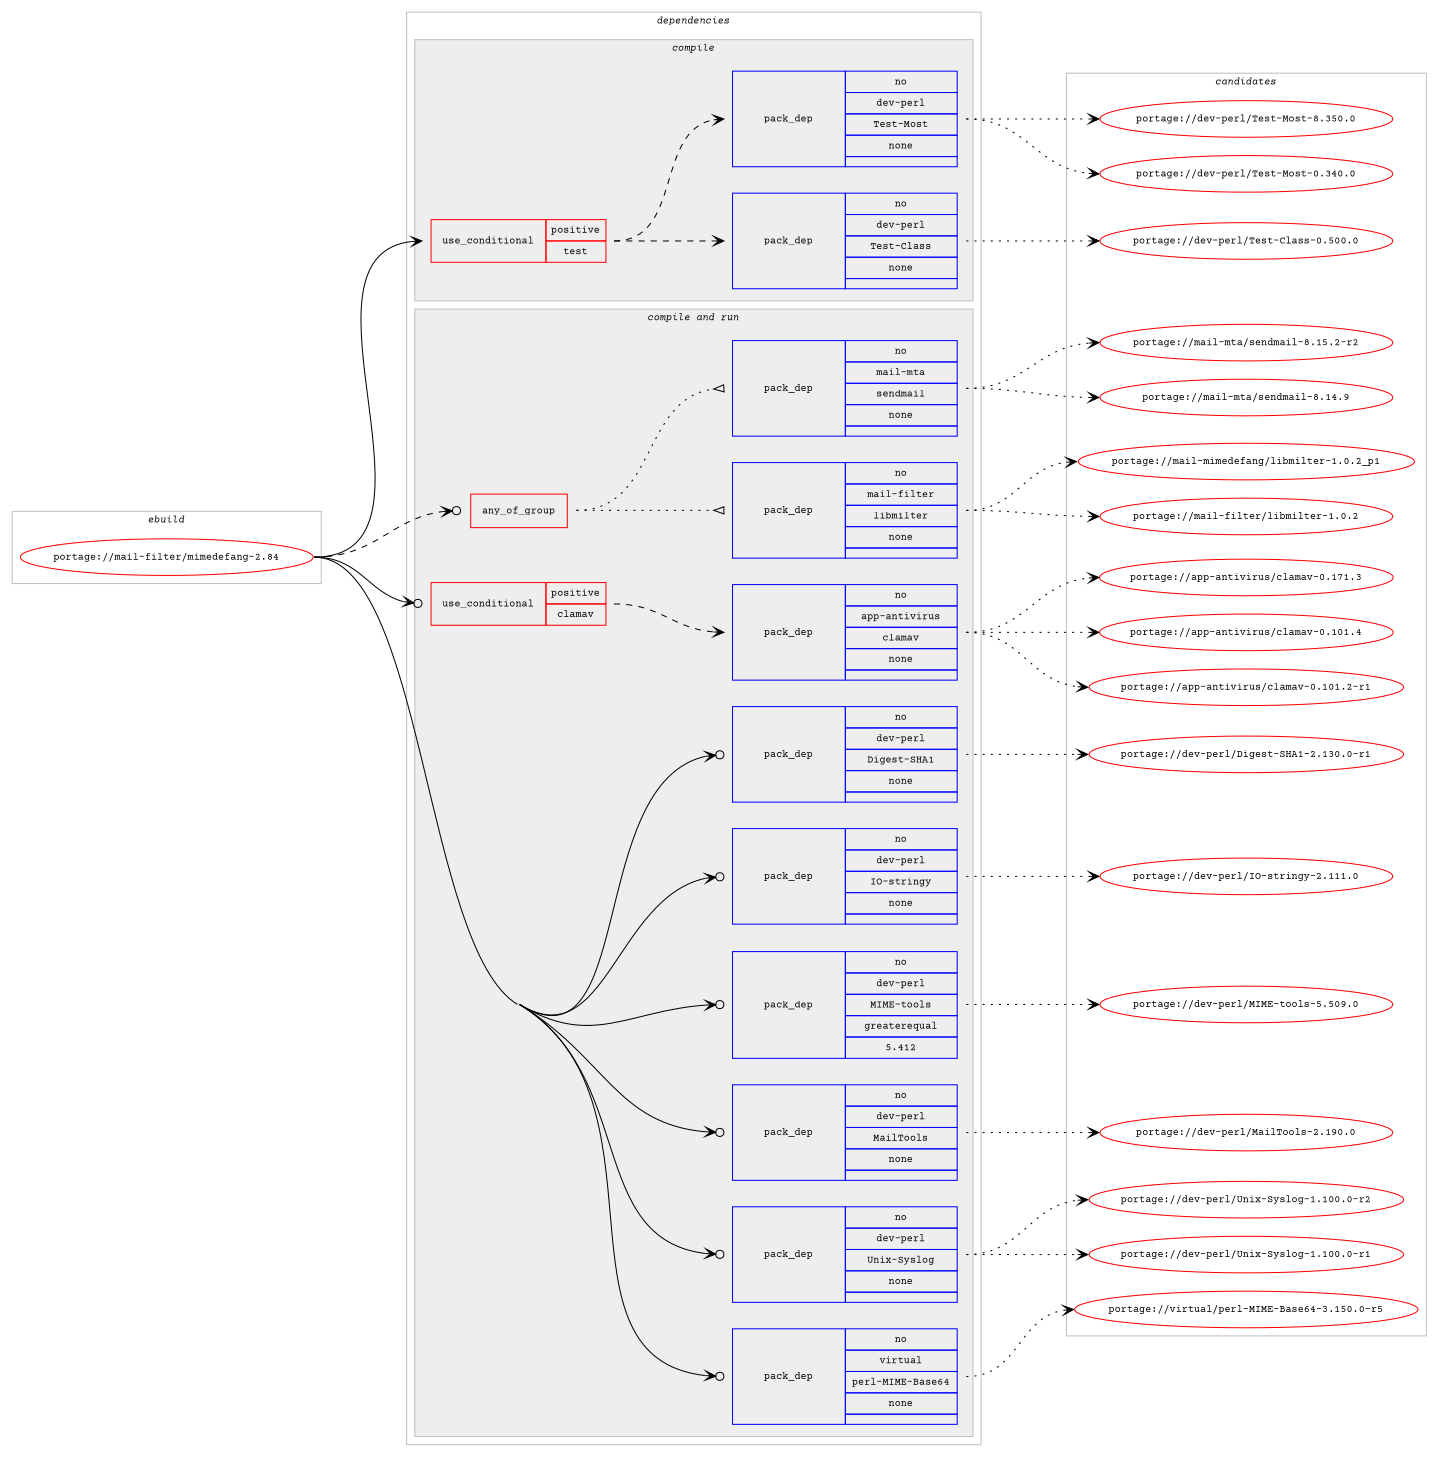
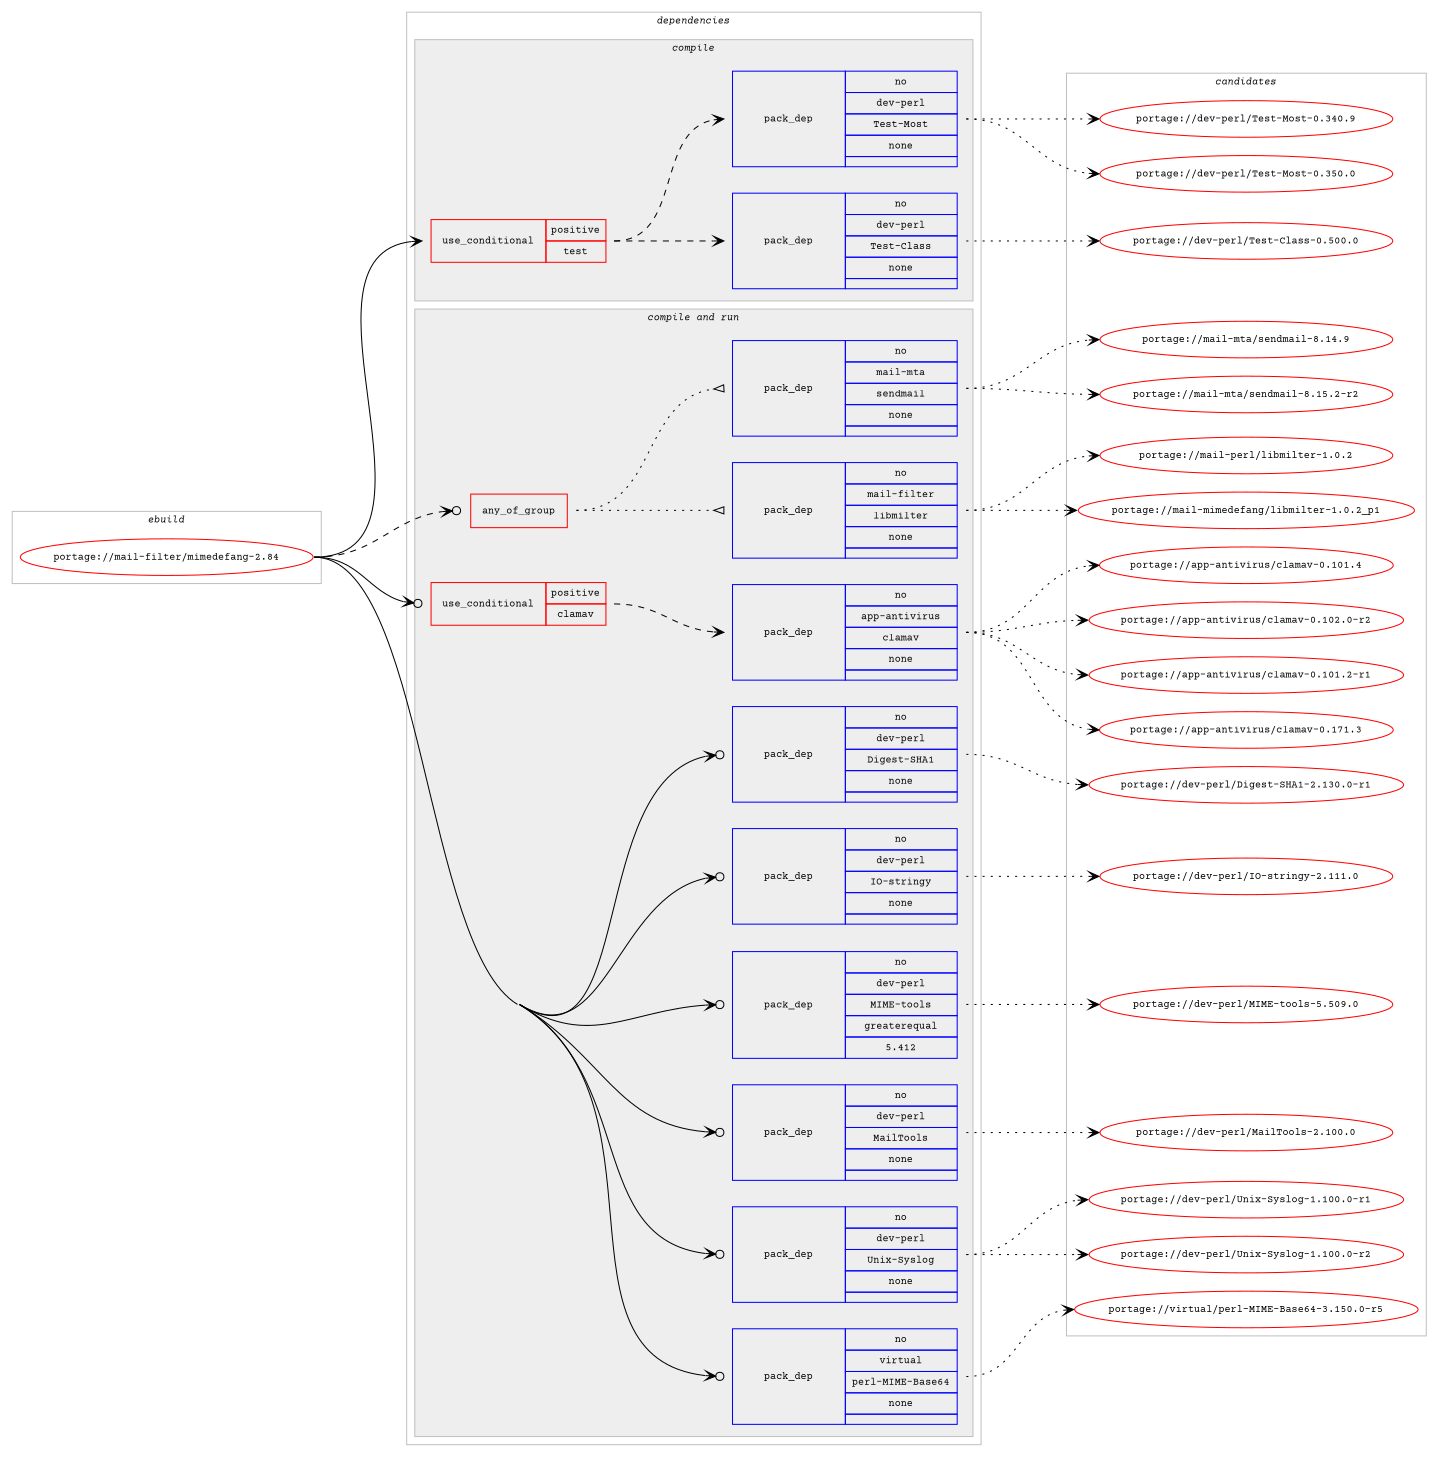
node "portage://dev-perl/Test-Most-8.350.0": label "portage://dev-perl/Test-Most-8.350.0" -> "portage://dev-perl/Test-Most-0.350.0"
node "portage://dev-perl/Test-Most-0.340.0": label "portage://dev-perl/Test-Most-0.340.0" -> "portage://dev-perl/Test-Most-0.340.9"
node "portage://mail-filter/libmilter-1.0.2": label "portage://mail-filter/libmilter-1.0.2" -> "portage://mail-perl/libmilter-1.0.2"
node "portage://app-antivirus/clamav-0.102.0-r2": added
node "portage://dev-perl/MailTools-2.190.0": label "portage://dev-perl/MailTools-2.190.0" -> "portage://dev-perl/MailTools-2.100.0"
